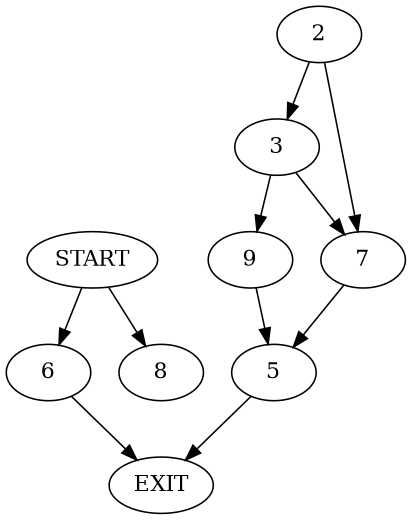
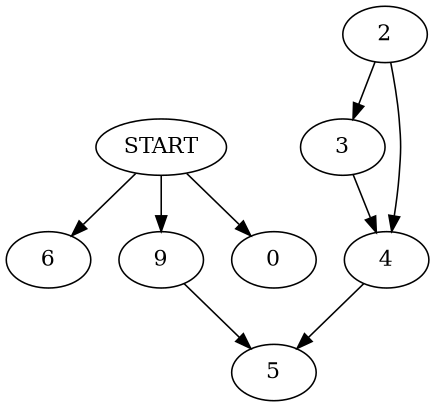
edge "3" -> "9": now "START" -> "9"
node "7": label "7" -> "4"
node "8": label "8" -> "0"
node "EXIT": removed
